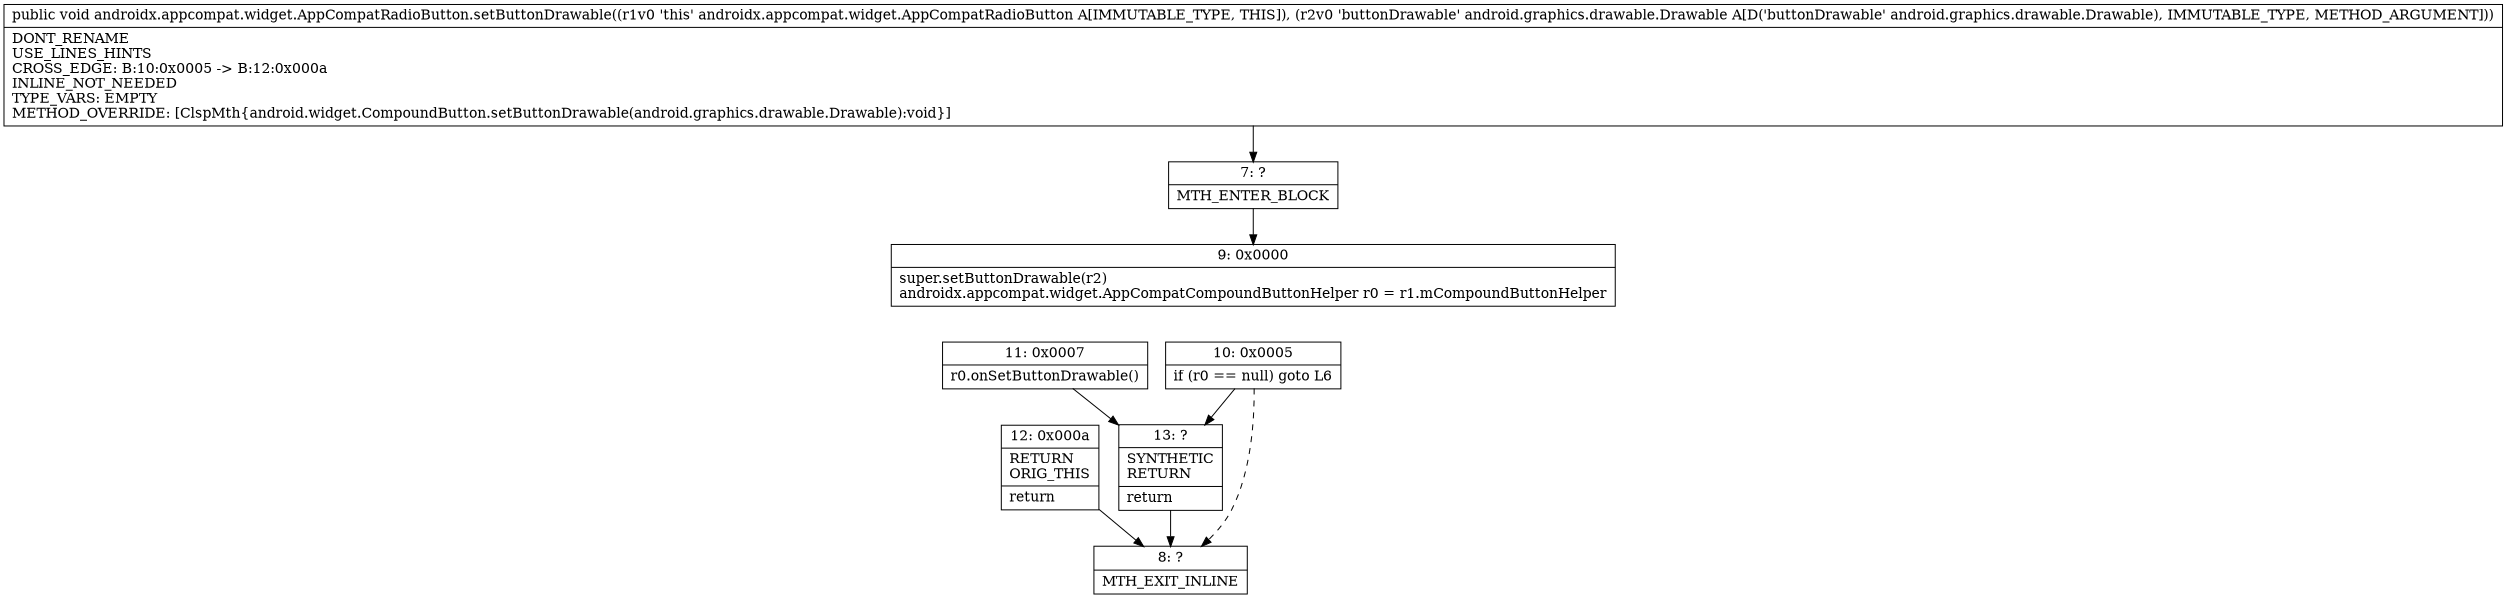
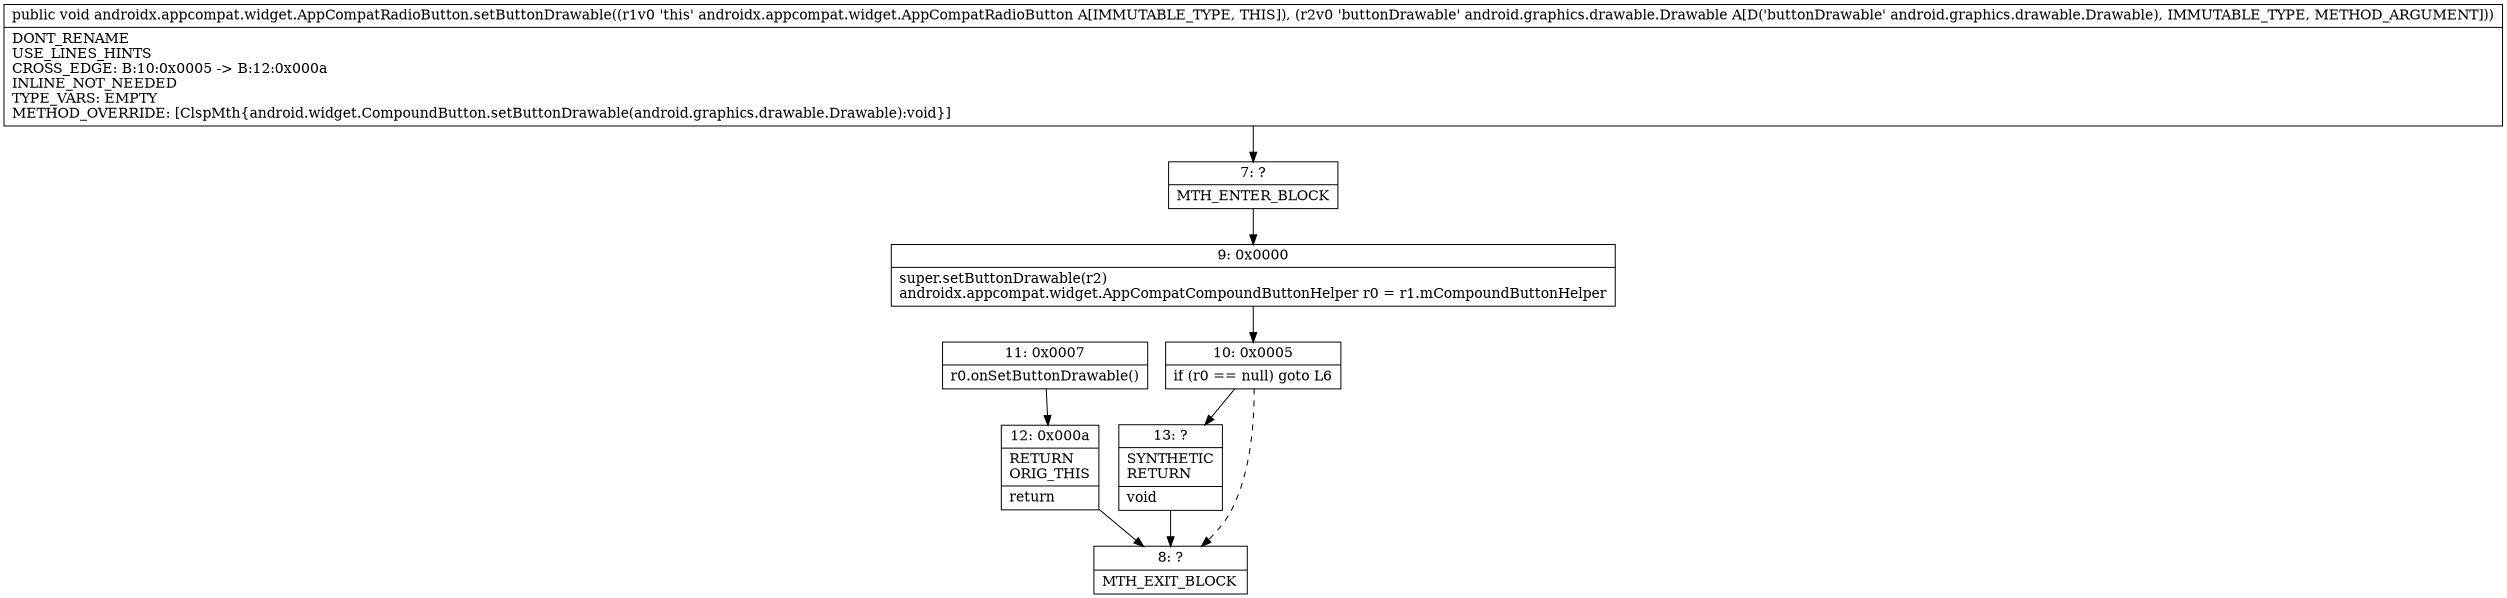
edge "9: 0x0000" -> "10: 0x0005": added
edge "11: 0x0007" -> "13: ?": now "11: 0x0007" -> "12: 0x000a"
node "13: ?": text "return" -> "void"
node "8: ?": text "MTH_EXIT_INLINE" -> "MTH_EXIT_BLOCK"
